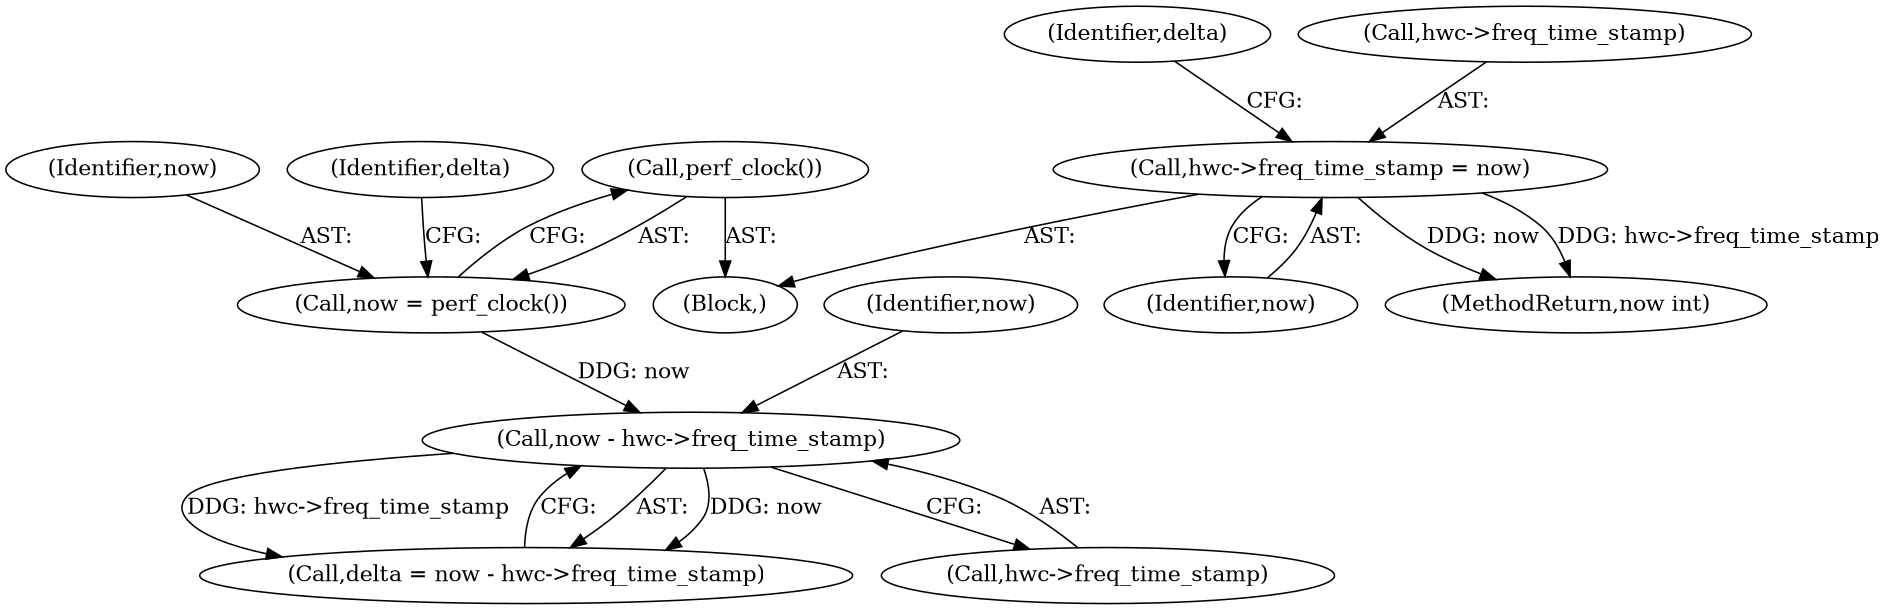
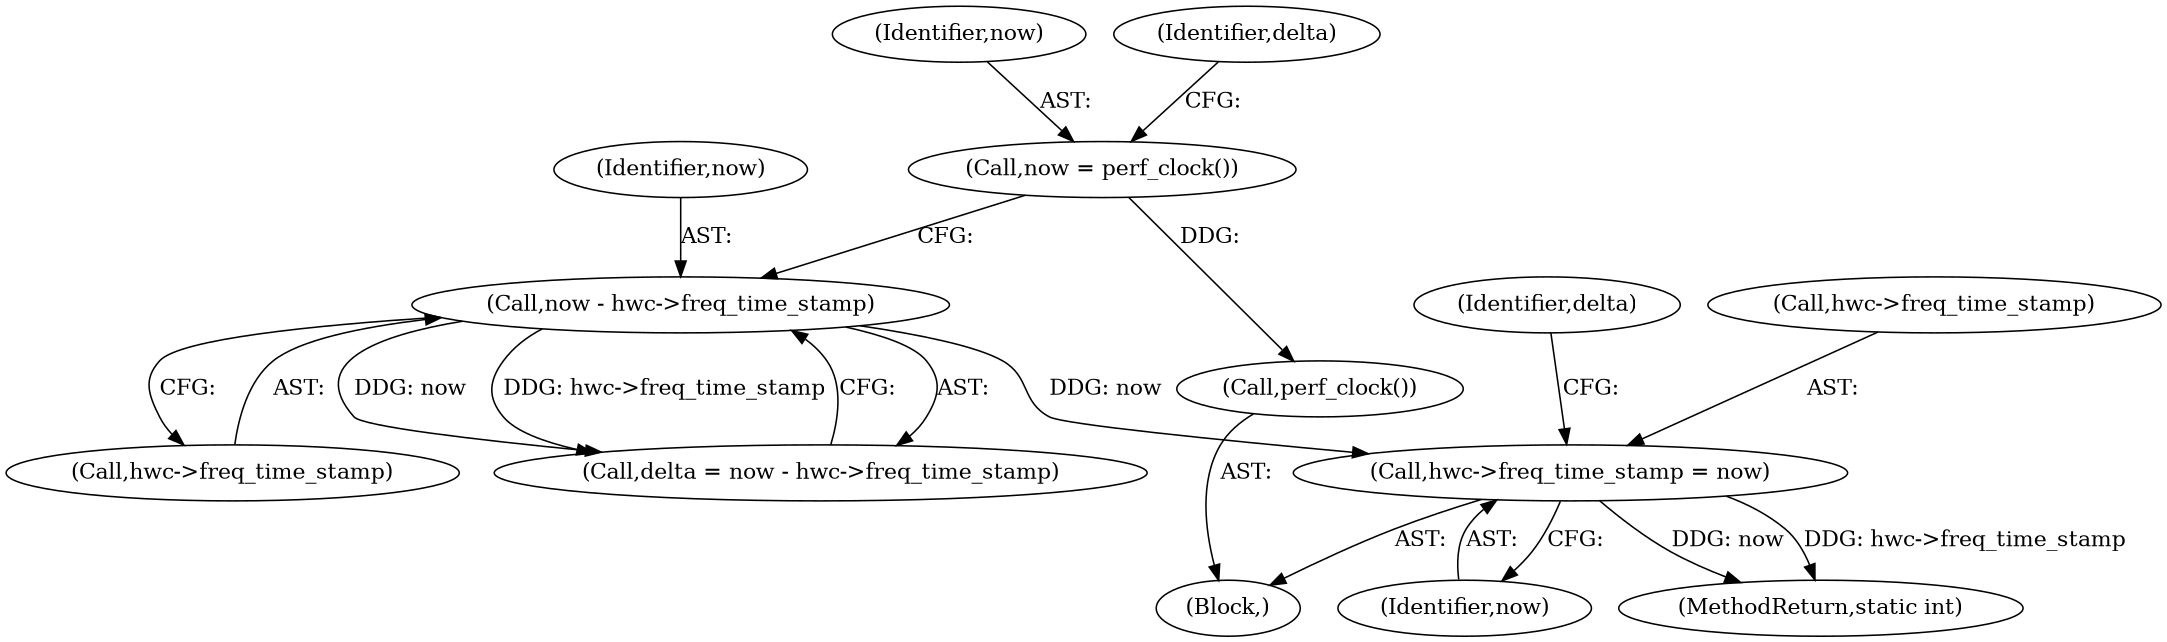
edge "(Call,now = perf_clock())" -> "(Call,perf_clock())": label "CFG: " -> "DDG: "
edge "(Call,perf_clock())" -> "(Call,now = perf_clock())": removed, label "AST:"
node "(MethodReturn,now int)": label "(MethodReturn,now int)" -> "(MethodReturn,static int)"
edge "(Call,now = perf_clock())" -> "(Call,now - hwc->freq_time_stamp)": label "DDG: now" -> "CFG: "
edge "(Call,now - hwc->freq_time_stamp)" -> "(Call,hwc->freq_time_stamp = now)": added, label "DDG: now"
